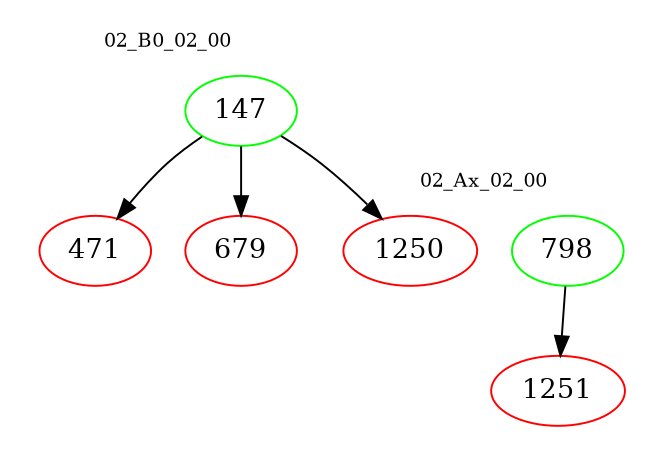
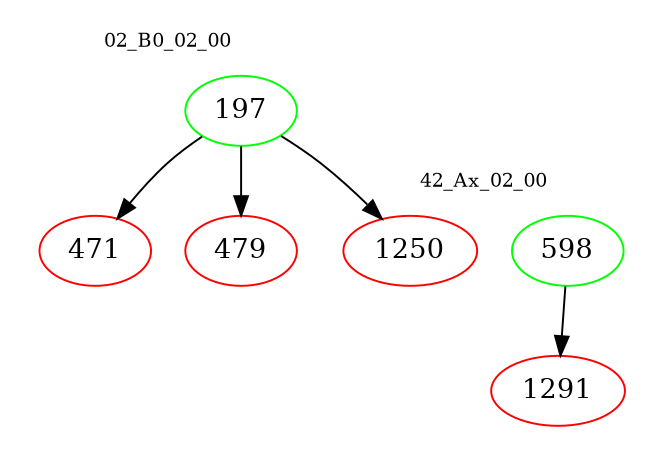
node "147": label "147" -> "197"
cluster "02_Ax_02_00": label "02_Ax_02_00" -> "42_Ax_02_00"
node "679": label "679" -> "479"
node "798": label "798" -> "598"
node "1251": label "1251" -> "1291"
